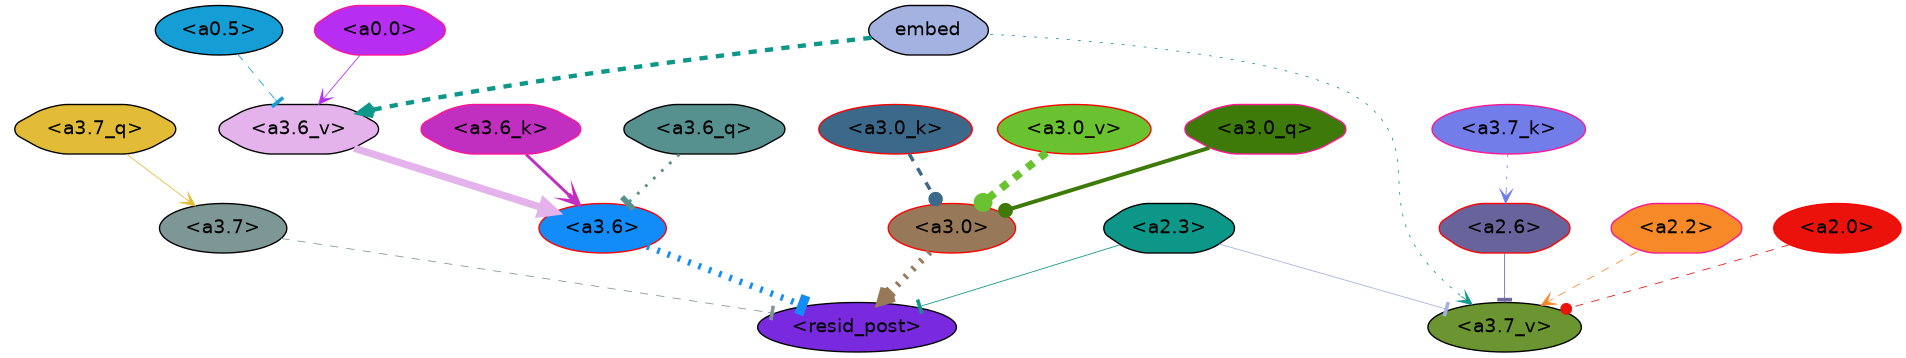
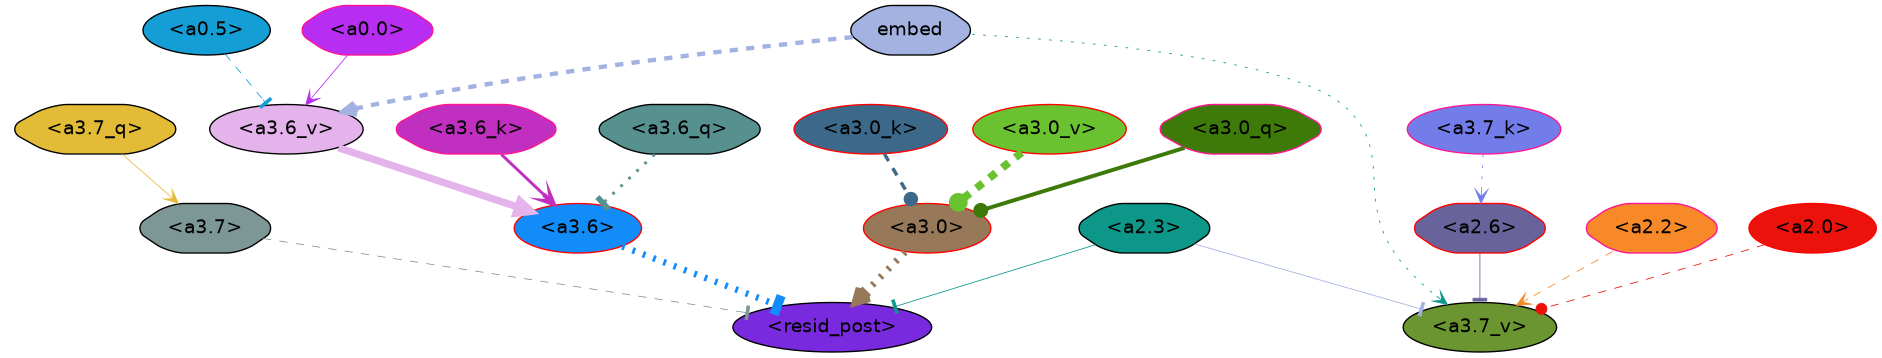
edge "embed" -> "<a3.6_v>": color #0d9789 -> #a3b2e1
node "<a3.6_v>": shape hexagon -> ellipse
node "<a3.7>": shape ellipse -> hexagon
